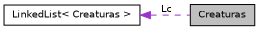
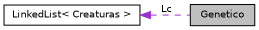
node "Creaturas": label "Creaturas" -> "Genetico"
